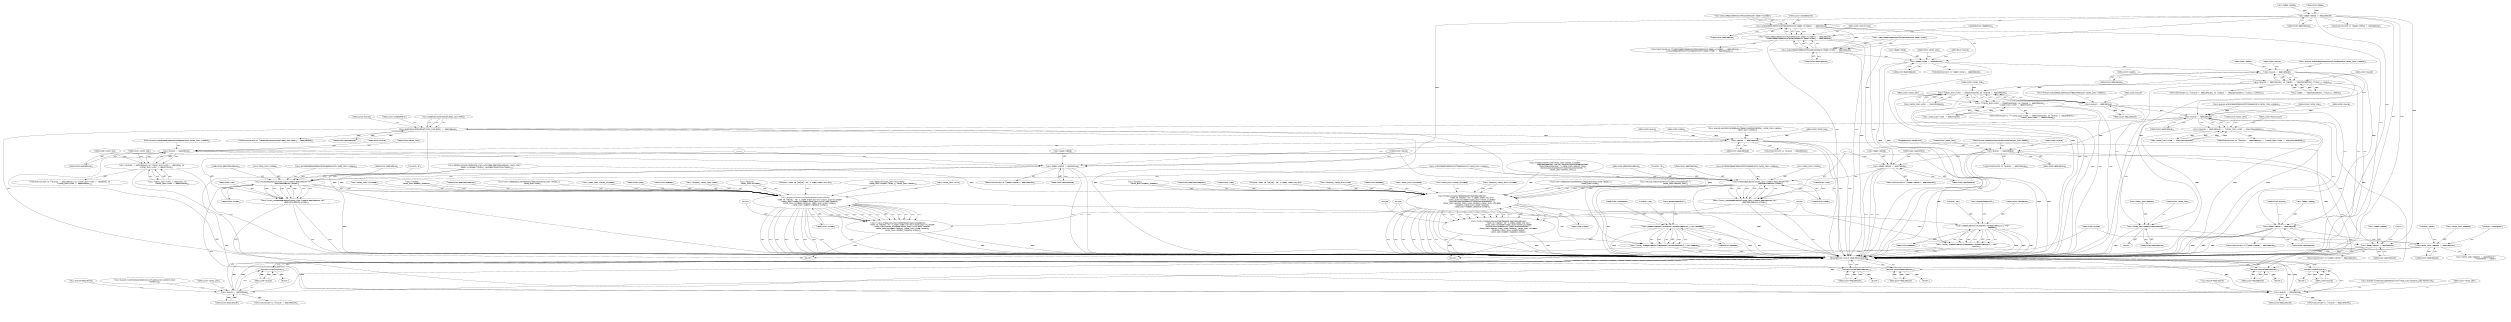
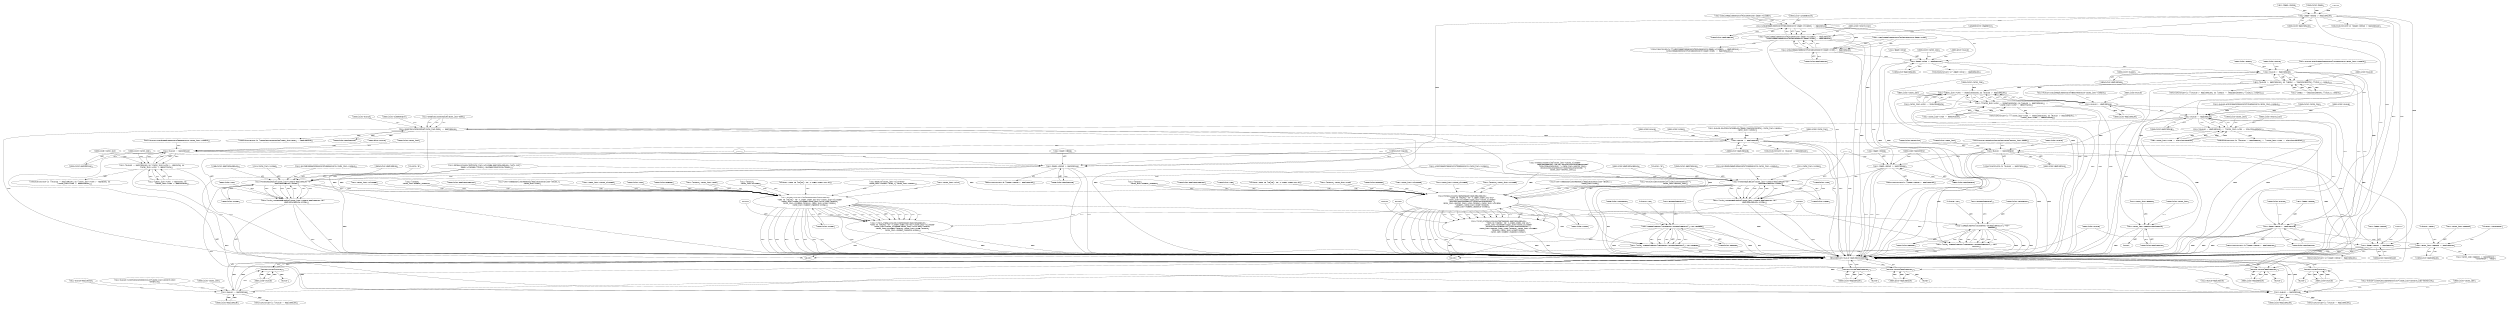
node "1000146": added
node "(DiskResource,exception)": label "(DiskResource,exception)" -> "(Identifier,exception)"
edge "(Call,cache_info->mapped=MagickFalse)" -> "(Call,cache_info->mapped != MagickFalse)": removed, label "DDG:"
